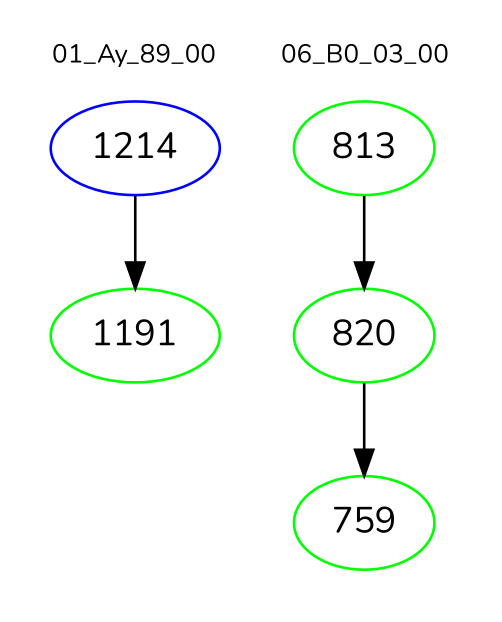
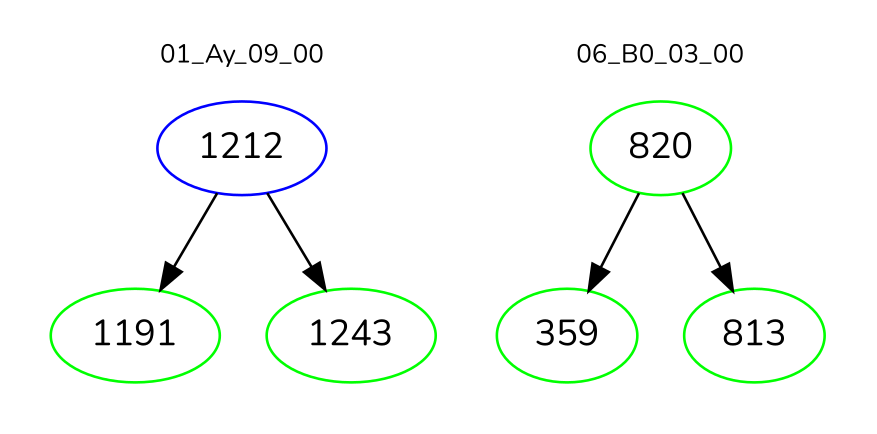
cluster "01_Ay_89_00": label "01_Ay_89_00" -> "01_Ay_09_00"
node "1214": label "1214" -> "1212"
edge "813" -> "820": reversed
node "1243": added
node "759": label "759" -> "359"
